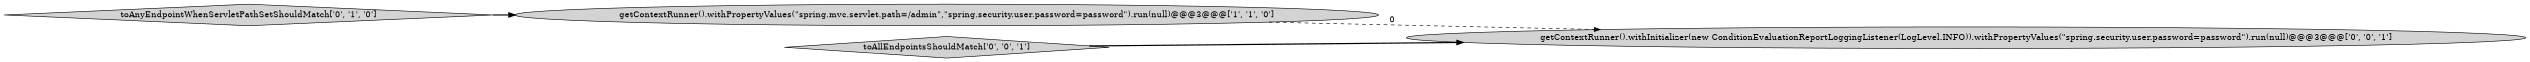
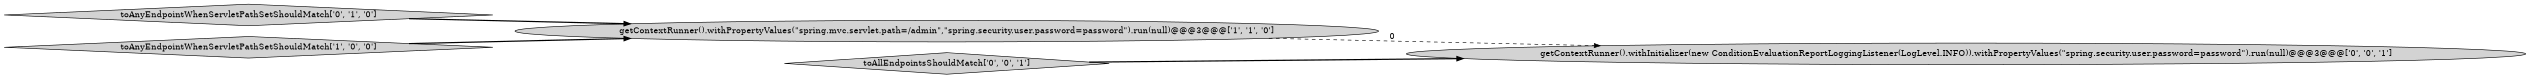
node "toAnyEndpointWhenServletPathSetShouldMatch['1', '0', '0']": added
